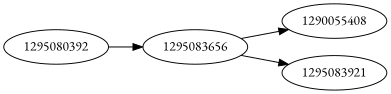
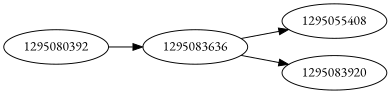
node "1290055408": label "1290055408" -> "1295055408"
node "1295083656": label "1295083656" -> "1295083636"
node "1295083921": label "1295083921" -> "1295083920"
